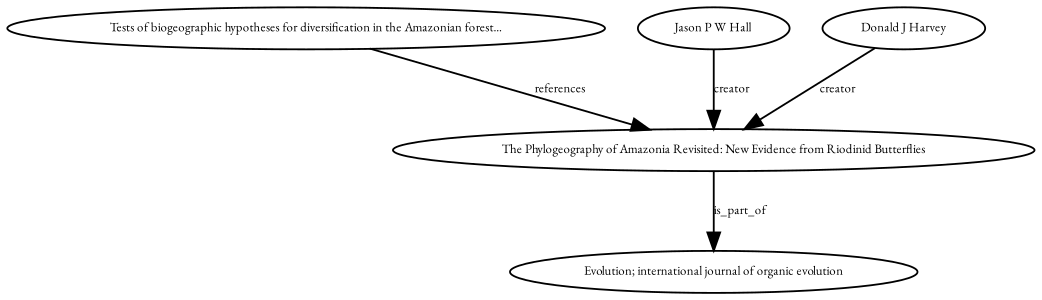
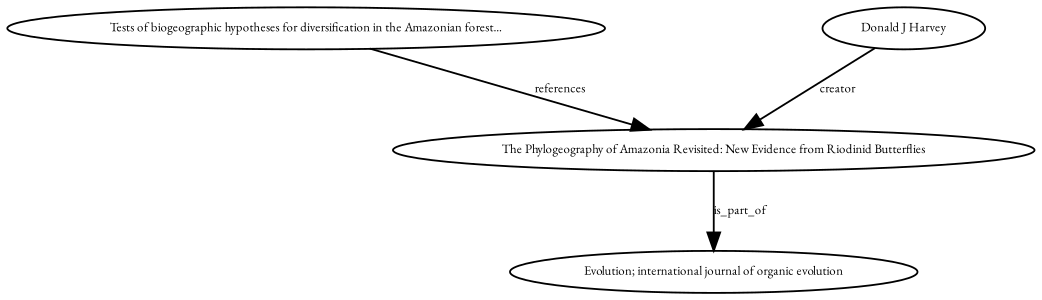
node "Jason P W Hall": removed
